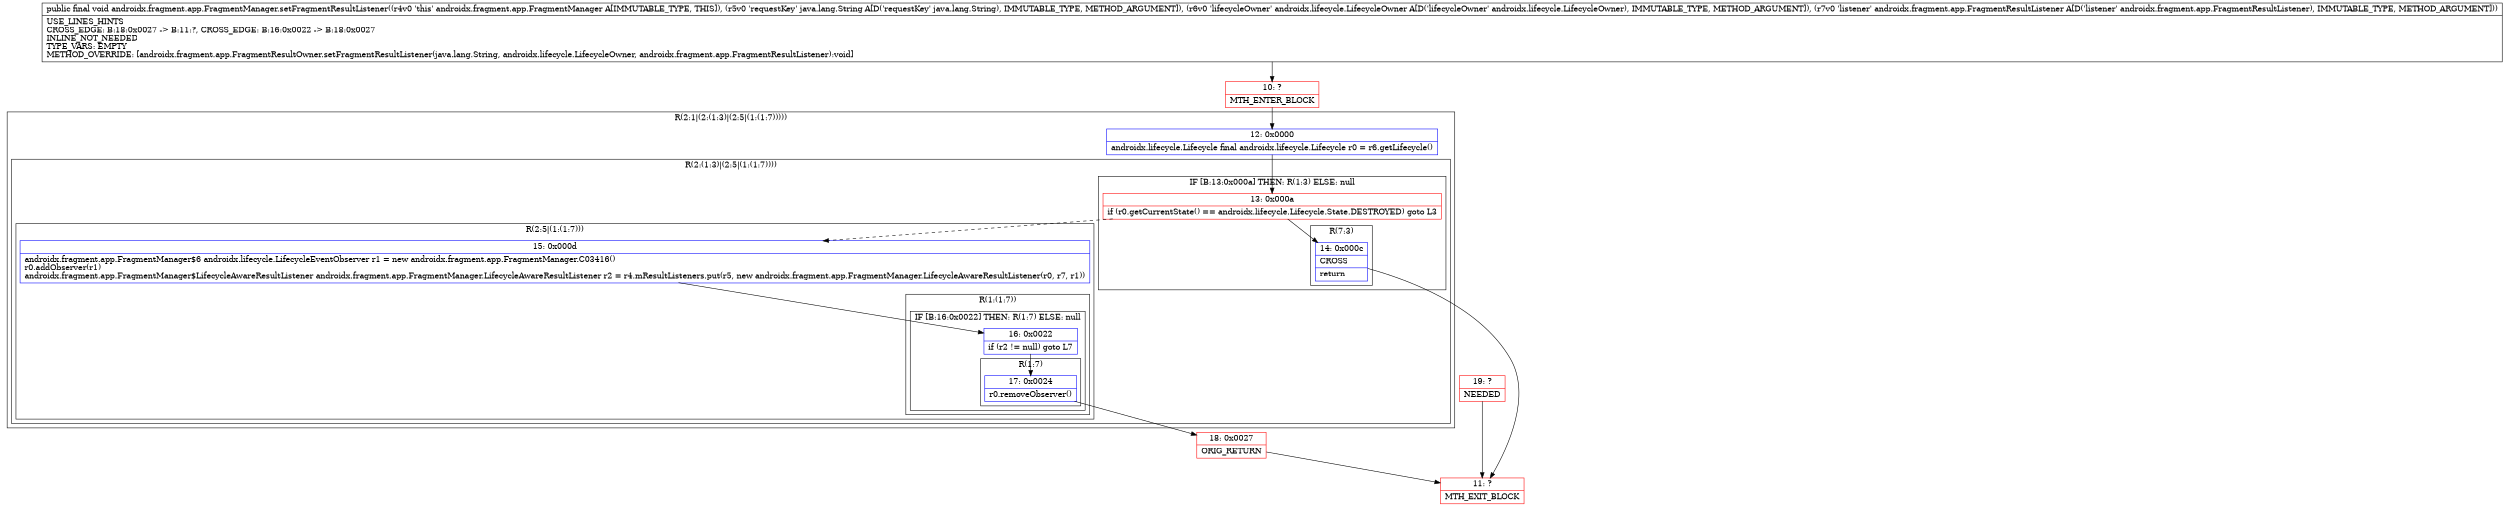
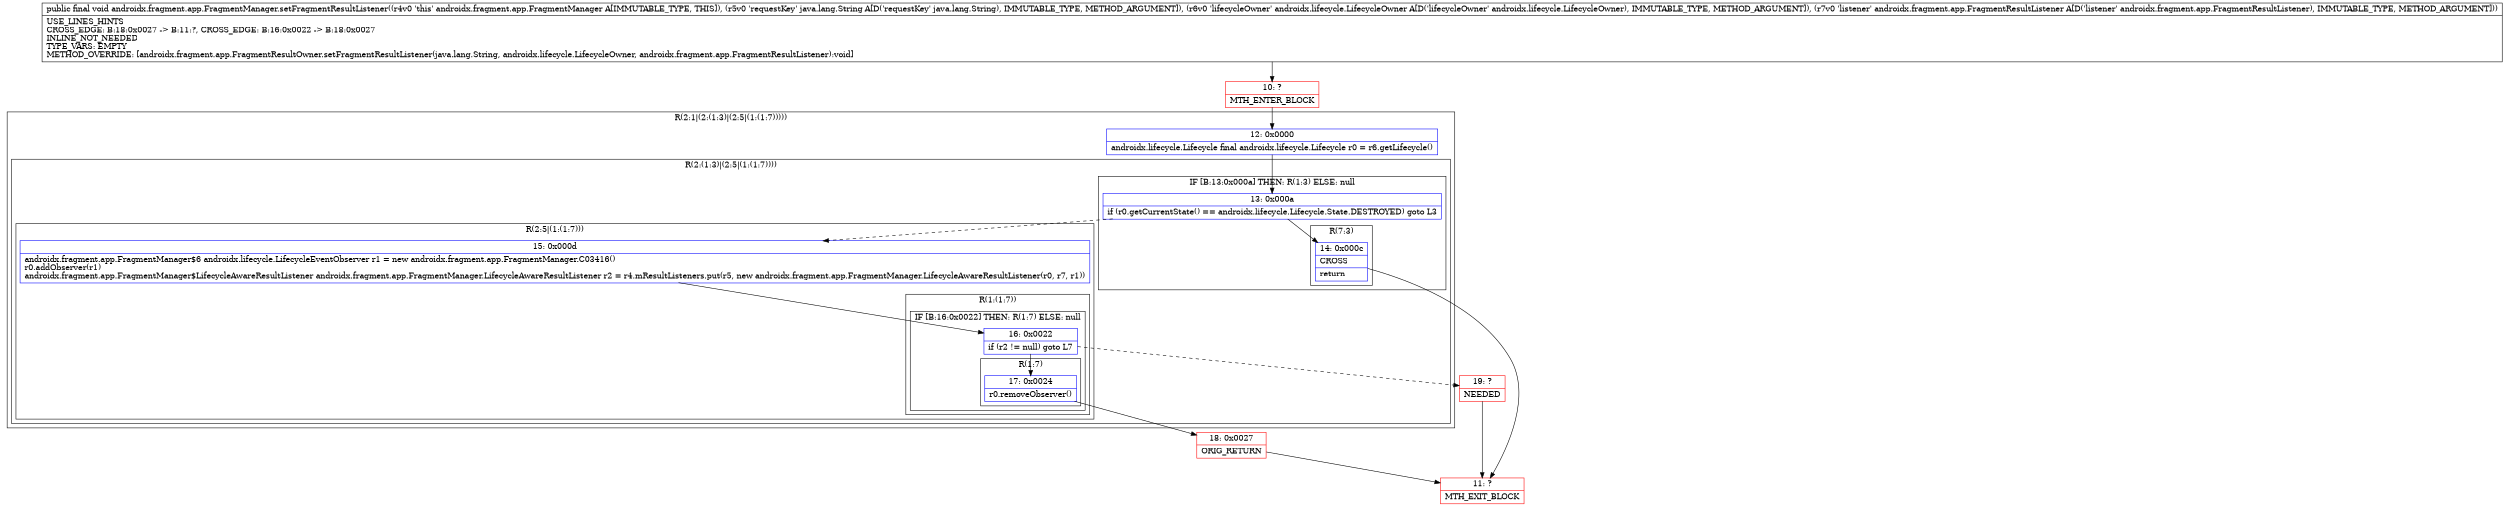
node "13: 0x000a": color red -> blue
edge "16: 0x0022" -> "19: ?": added
